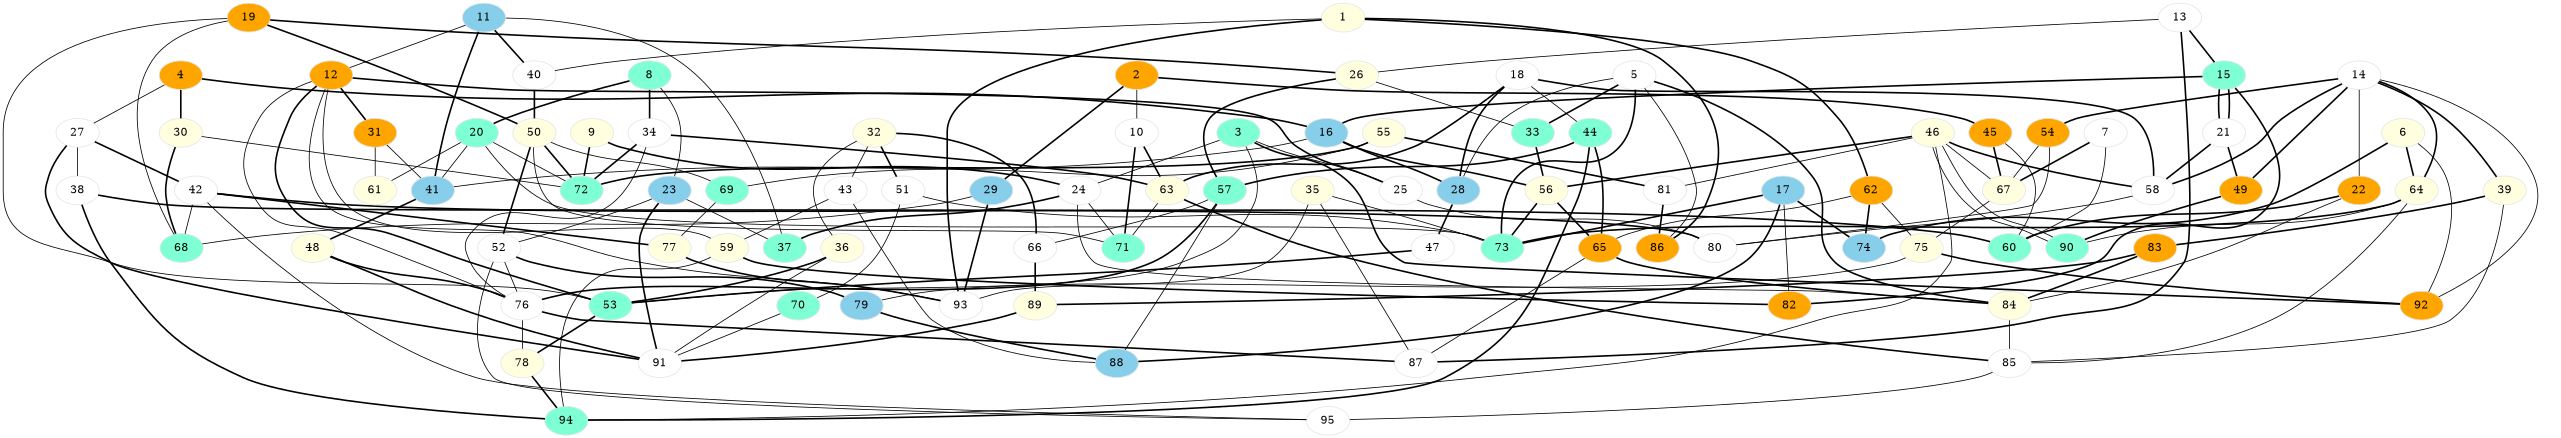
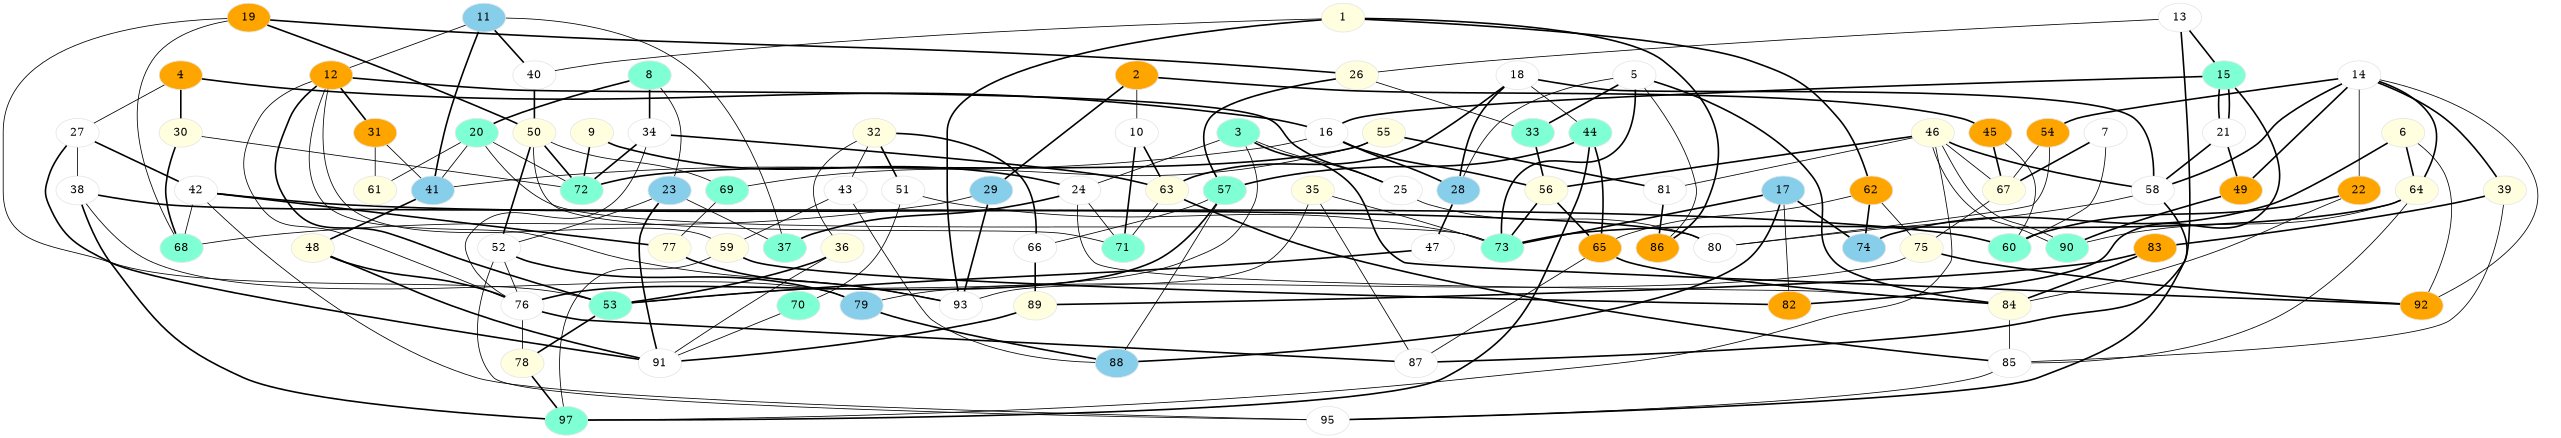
node "16": fillcolor skyblue -> white
edge "38" -- "79": added
edge "58" -- "95": added
node "94": label "94" -> "97"
